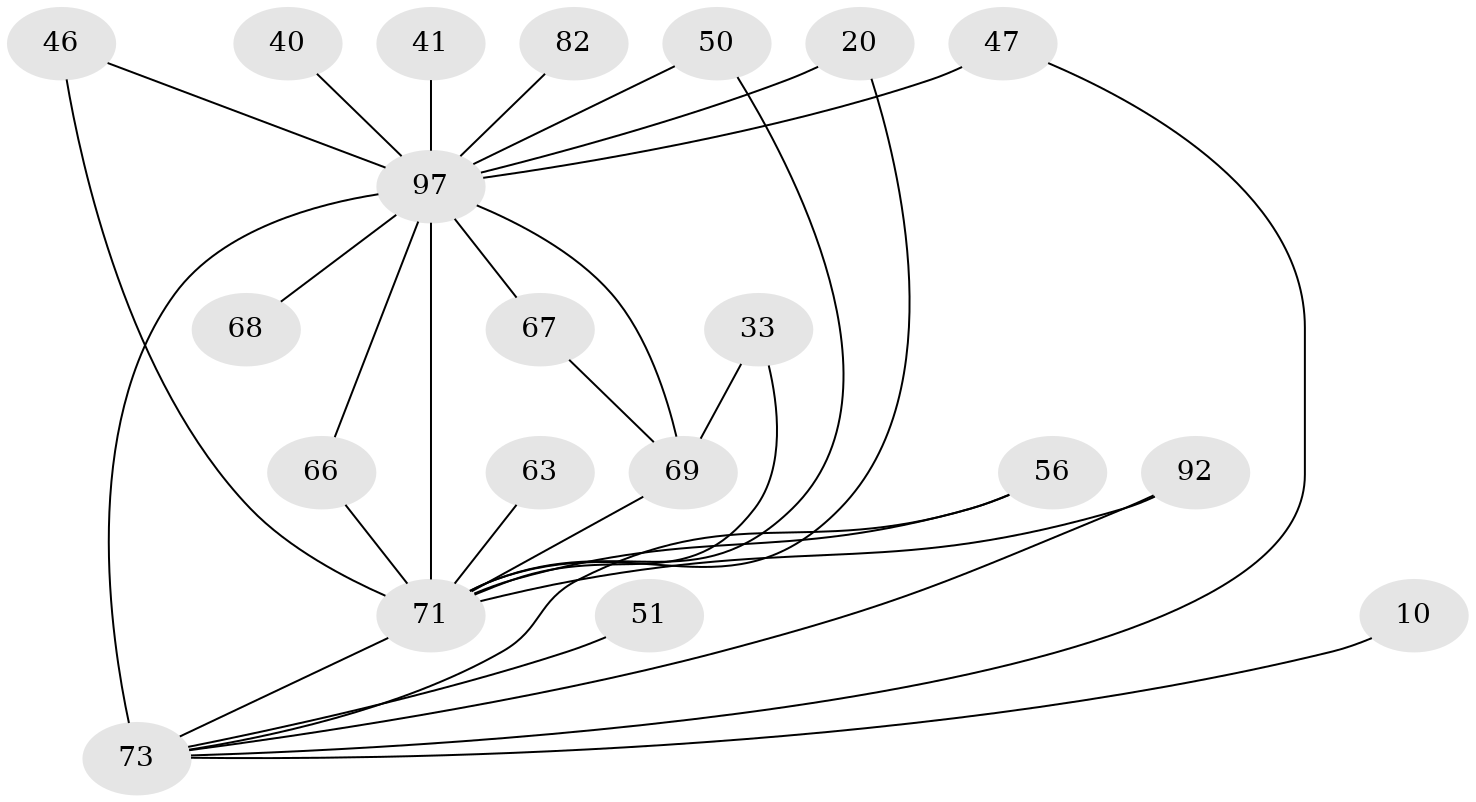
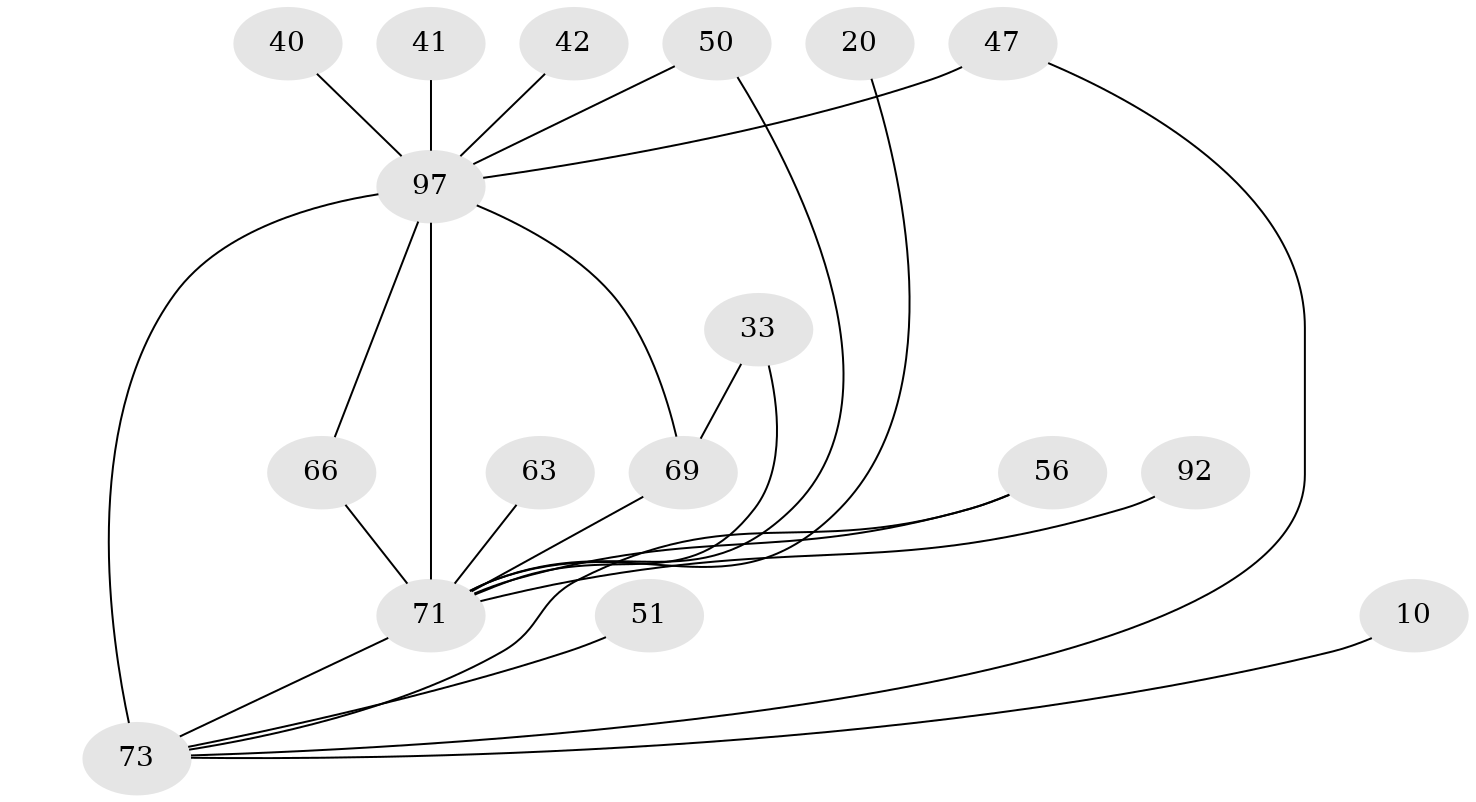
node "46": removed
node "82": label "82" -> "42"
edge "20" -- "97": removed
node "68": removed
node "67": removed
edge "92" -- "73": removed
